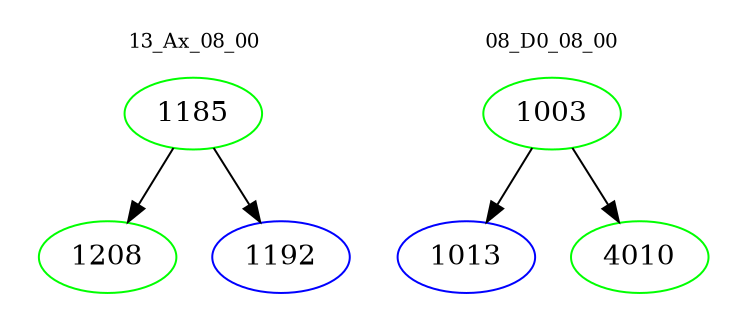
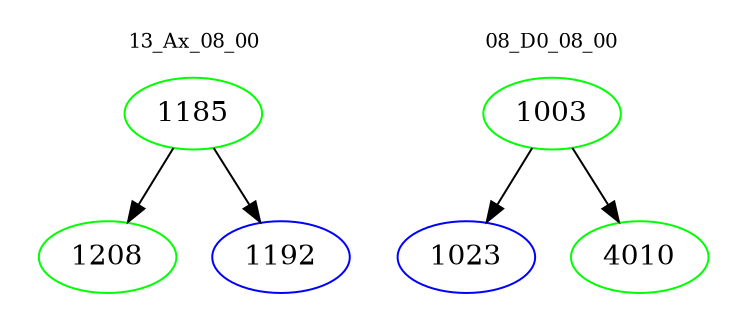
node "1013": label "1013" -> "1023"
